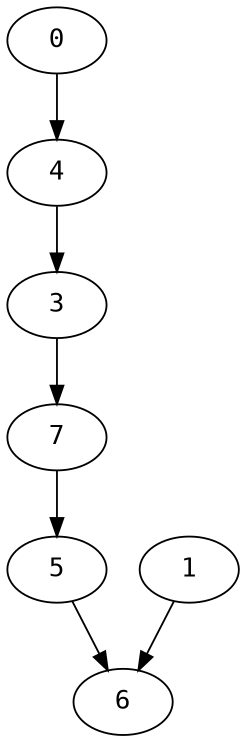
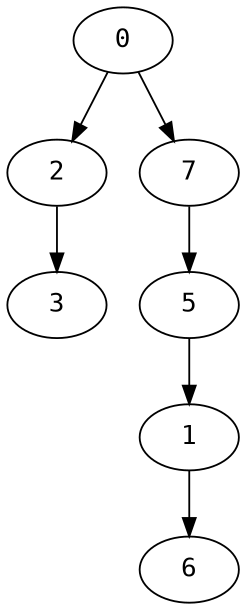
node "4": label "4" -> "2"
edge "3" -> "7": now "0" -> "7"
edge "5" -> "6": now "5" -> "1"
